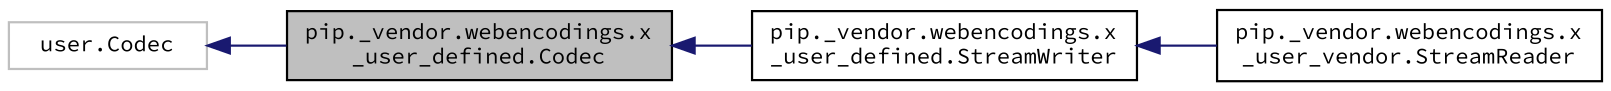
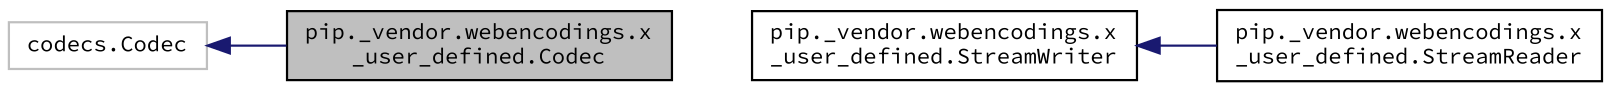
node "user.Codec": label "user.Codec" -> "codecs.Codec"
edge "pip._vendor.webencodings.x _user_defined.StreamWriter" -> "pip._vendor.webencodings.x _user_defined.Codec": removed
node "pip._vendor.webencodings.x _user_vendor.StreamReader": label "pip._vendor.webencodings.x _user_vendor.StreamReader" -> "pip._vendor.webencodings.x _user_defined.StreamReader"
